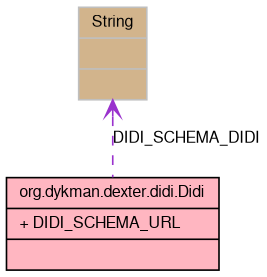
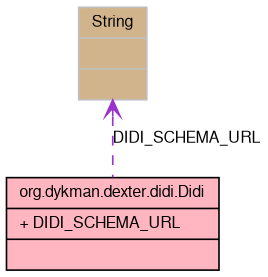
edge "org.dykman.dexter.didi.Didi" -> "String": label "DIDI_SCHEMA_DIDI" -> "DIDI_SCHEMA_URL"
